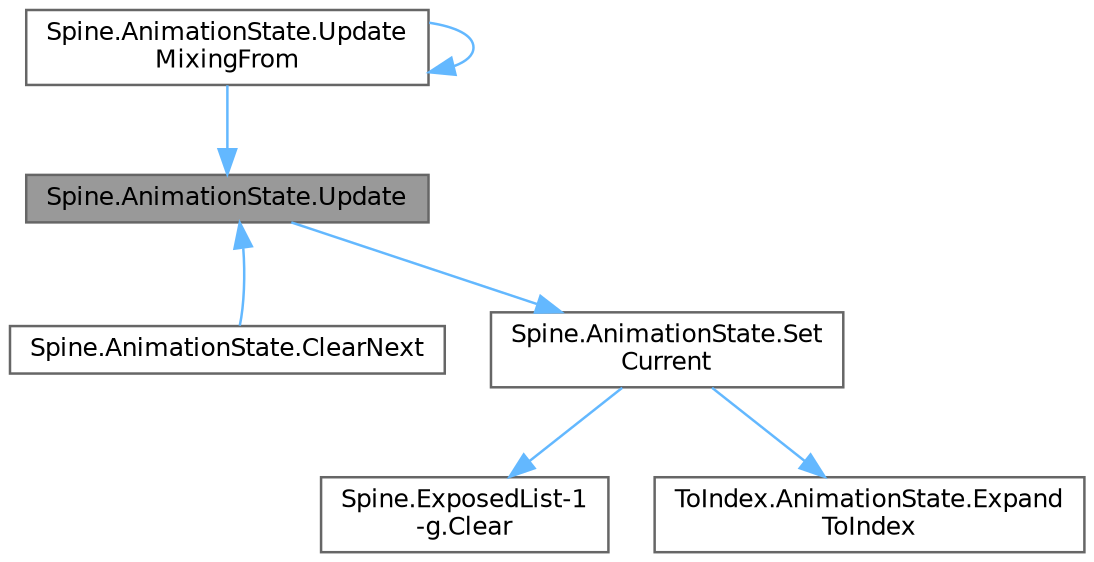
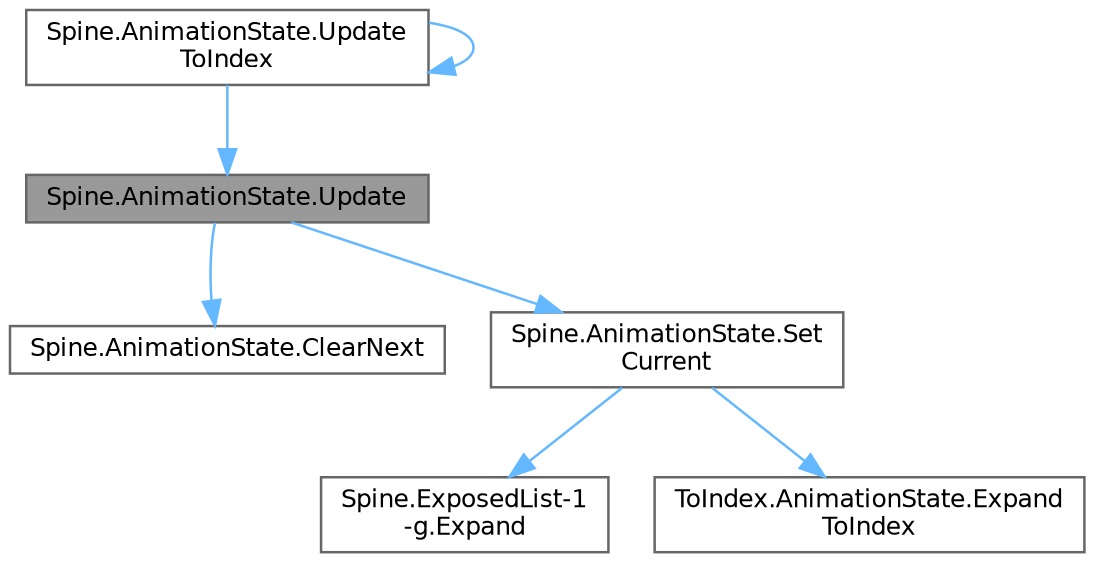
node "Spine.AnimationState.Update MixingFrom": label "Spine.AnimationState.Update MixingFrom" -> "Spine.AnimationState.Update ToIndex"
edge "Spine.AnimationState.ClearNext" -> "Spine.AnimationState.Update": reversed
node "Spine.ExposedList-1 -g.Clear": label "Spine.ExposedList-1 -g.Clear" -> "Spine.ExposedList-1 -g.Expand"
